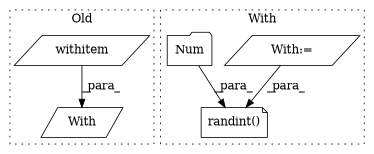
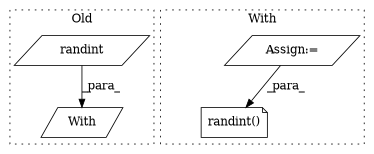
node "withitem": label "withitem" -> "randint"
node "Num": removed
node "With:=": label "With:=" -> "Assign:="
